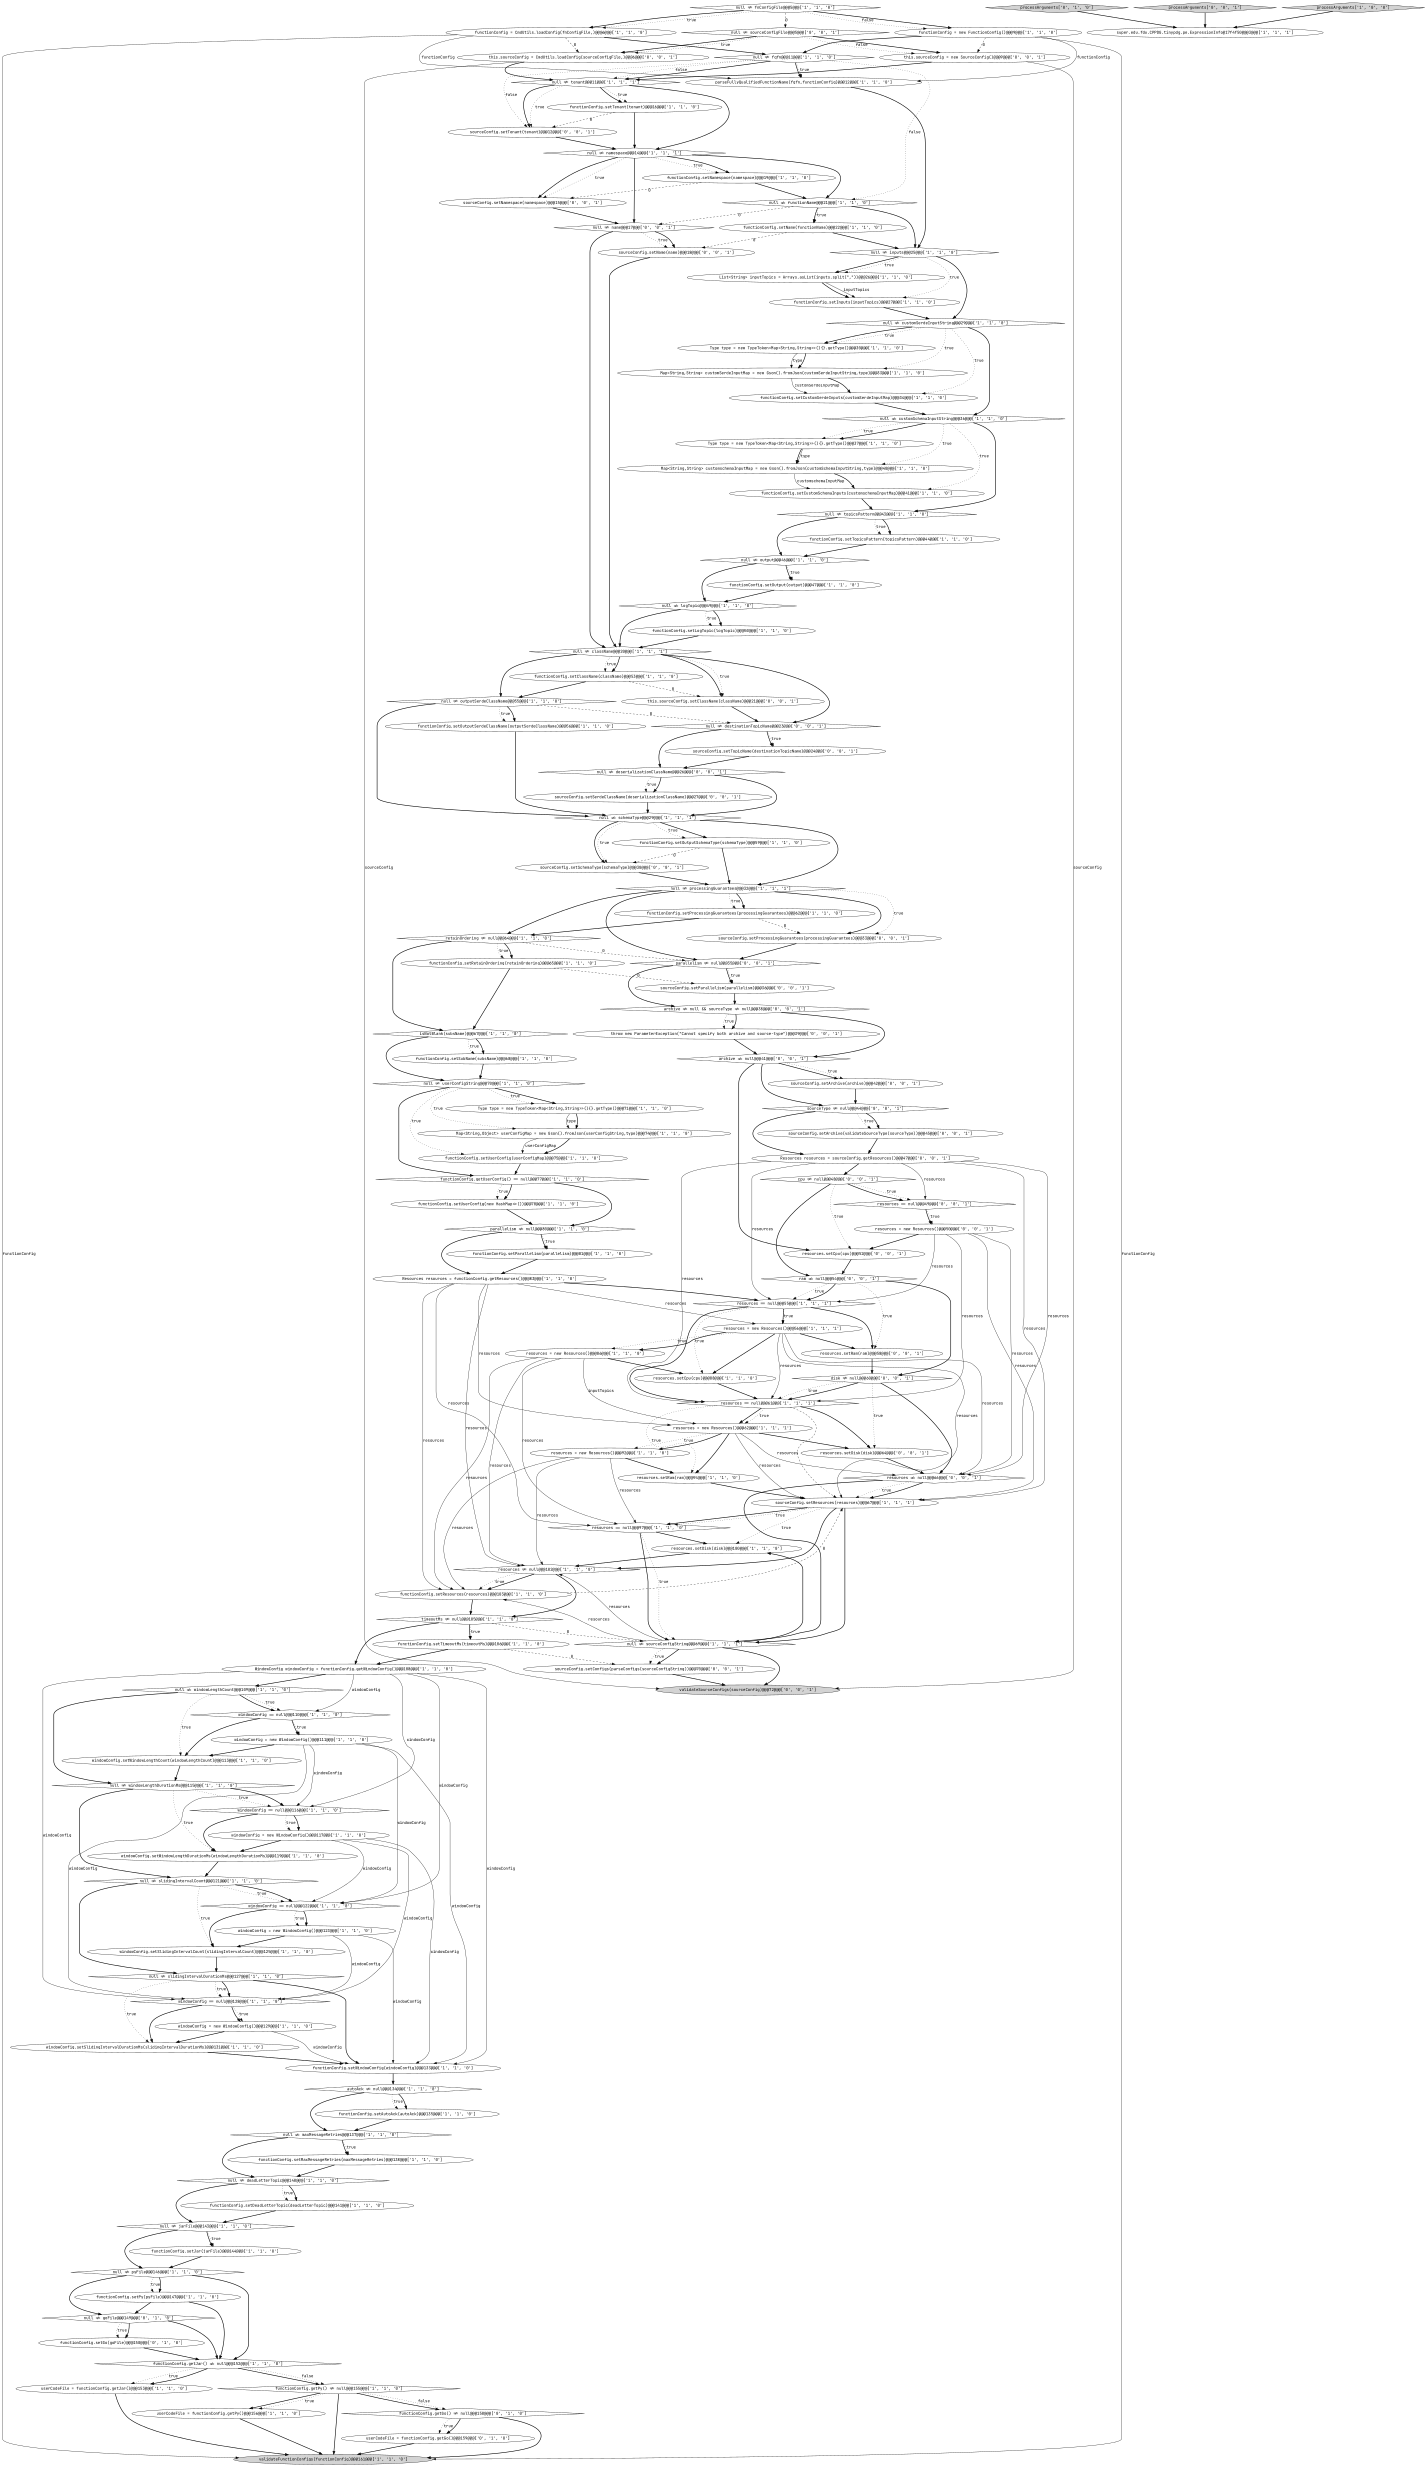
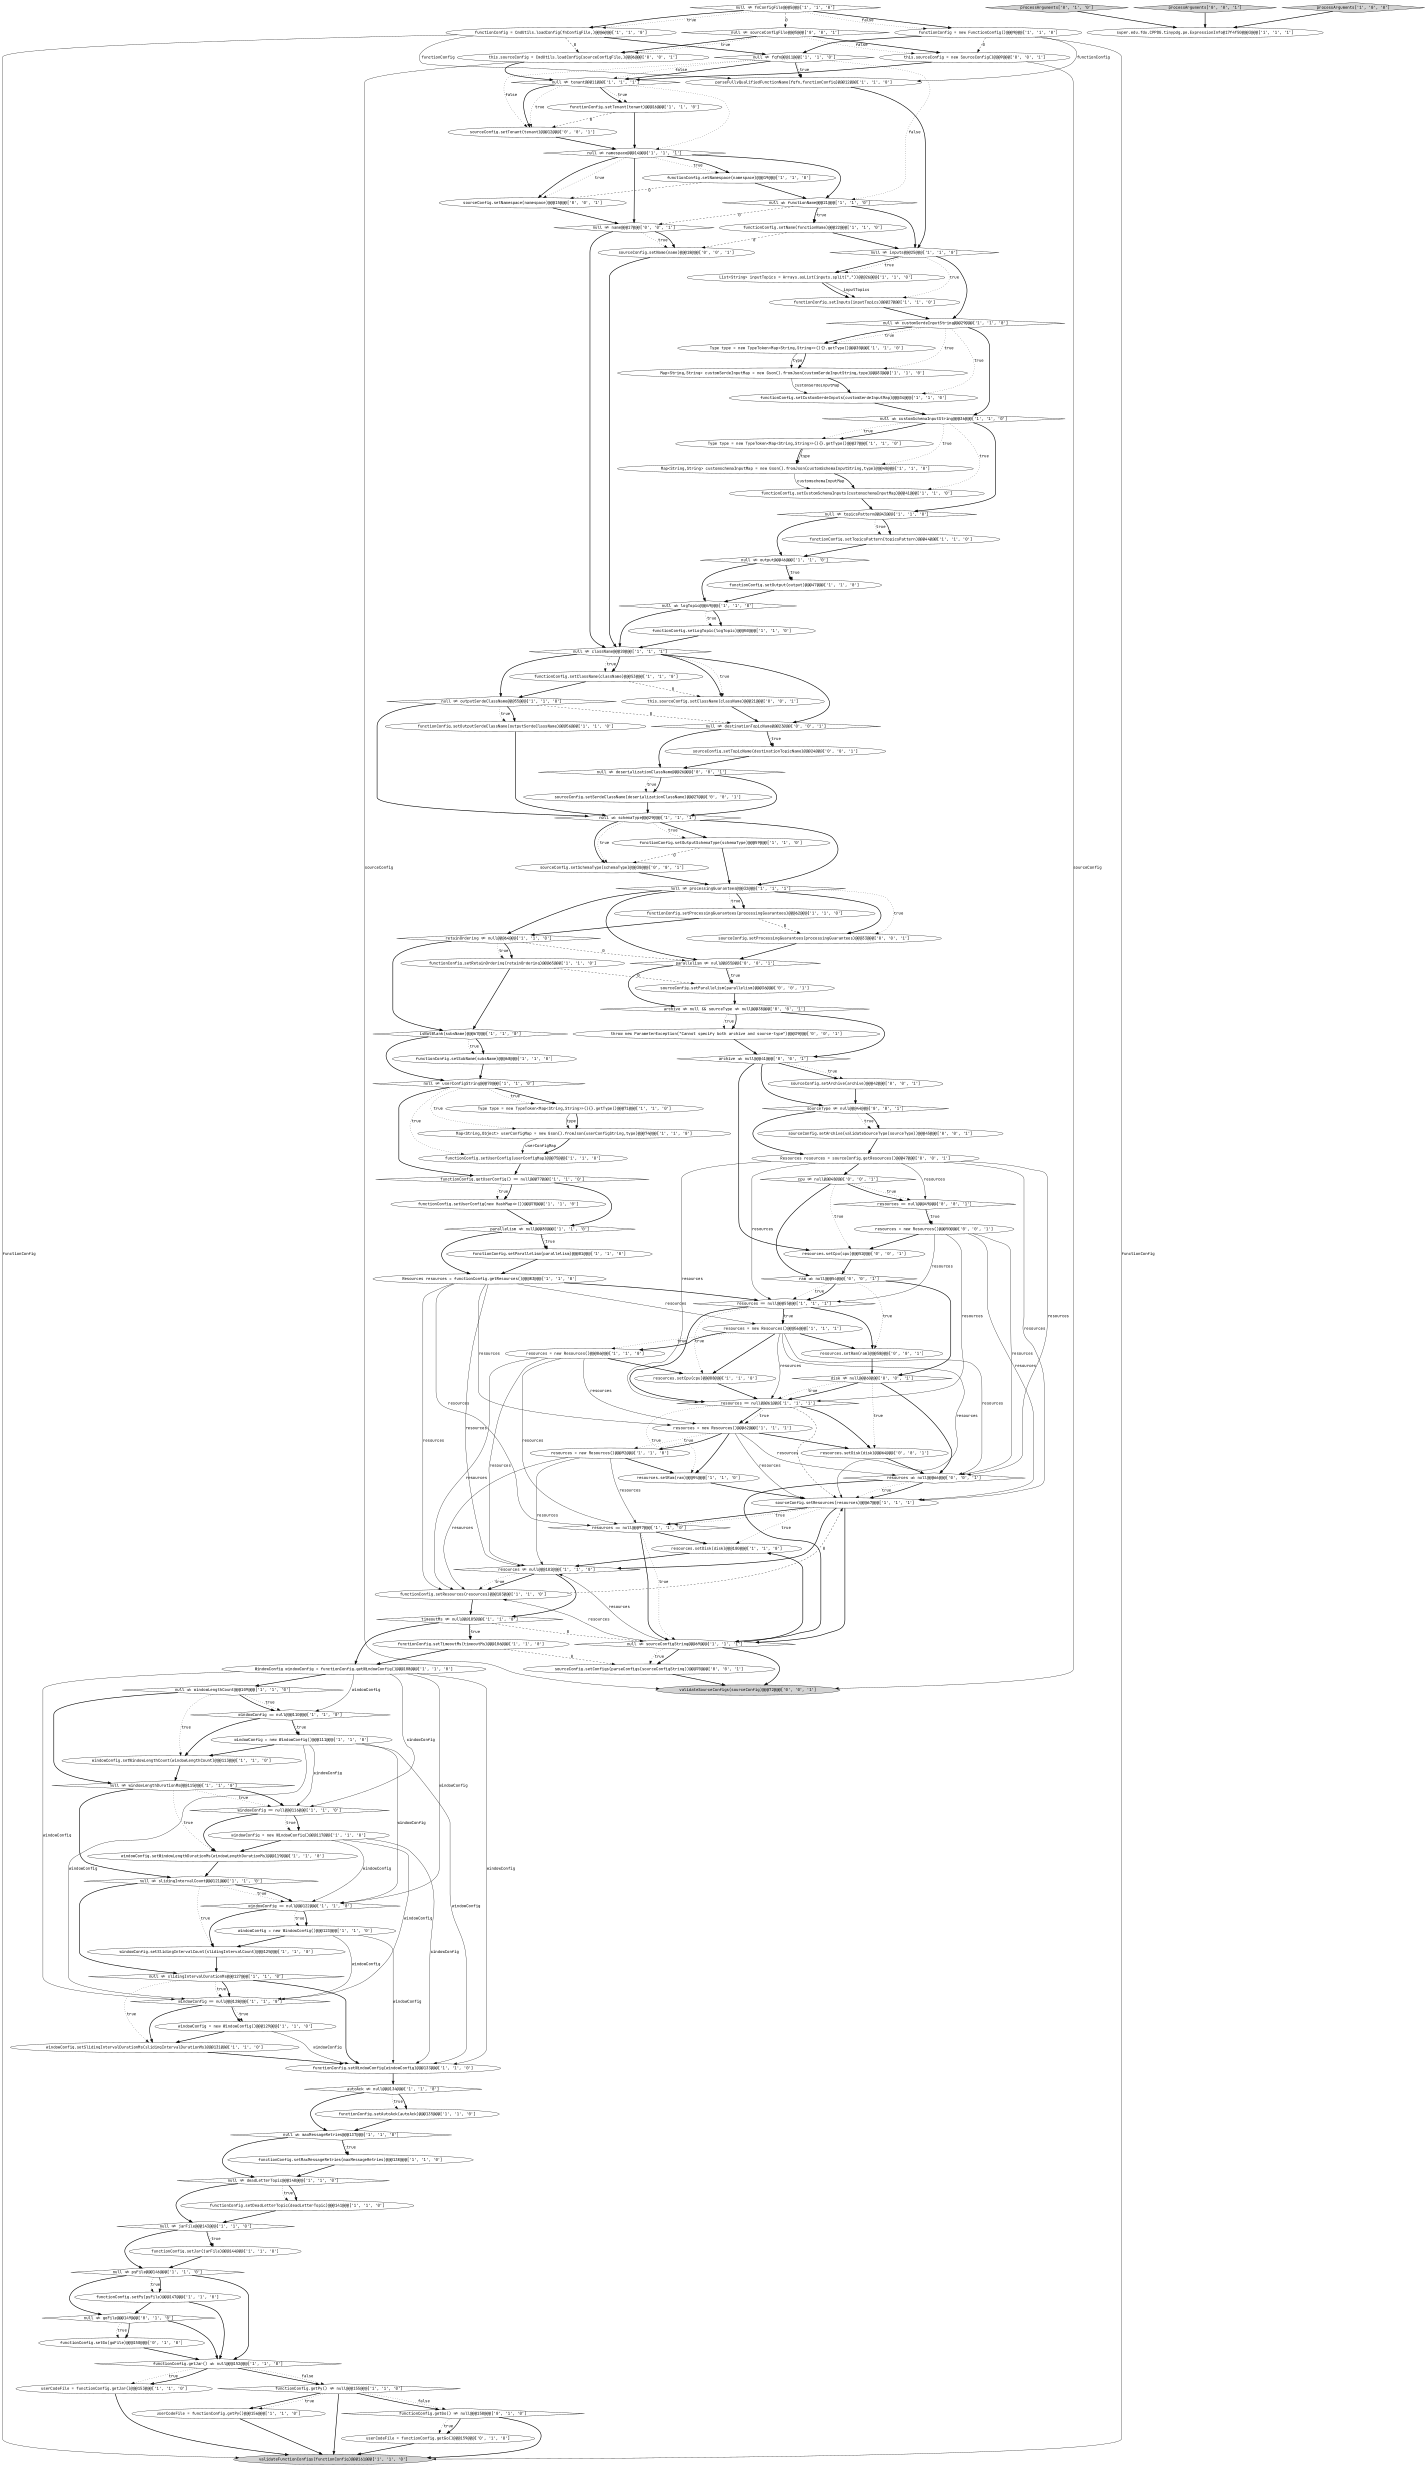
edge "null != tenant@@@11@@@['1', '1', '1']" -> "null != namespace@@@14@@@['1', '1', '1']": style bold -> dotted
edge "resources = new Resources()@@@86@@@['1', '1', '0']" -> "resources = new Resources()@@@62@@@['1', '1', '1']": label "inputTopics" -> "resources"
